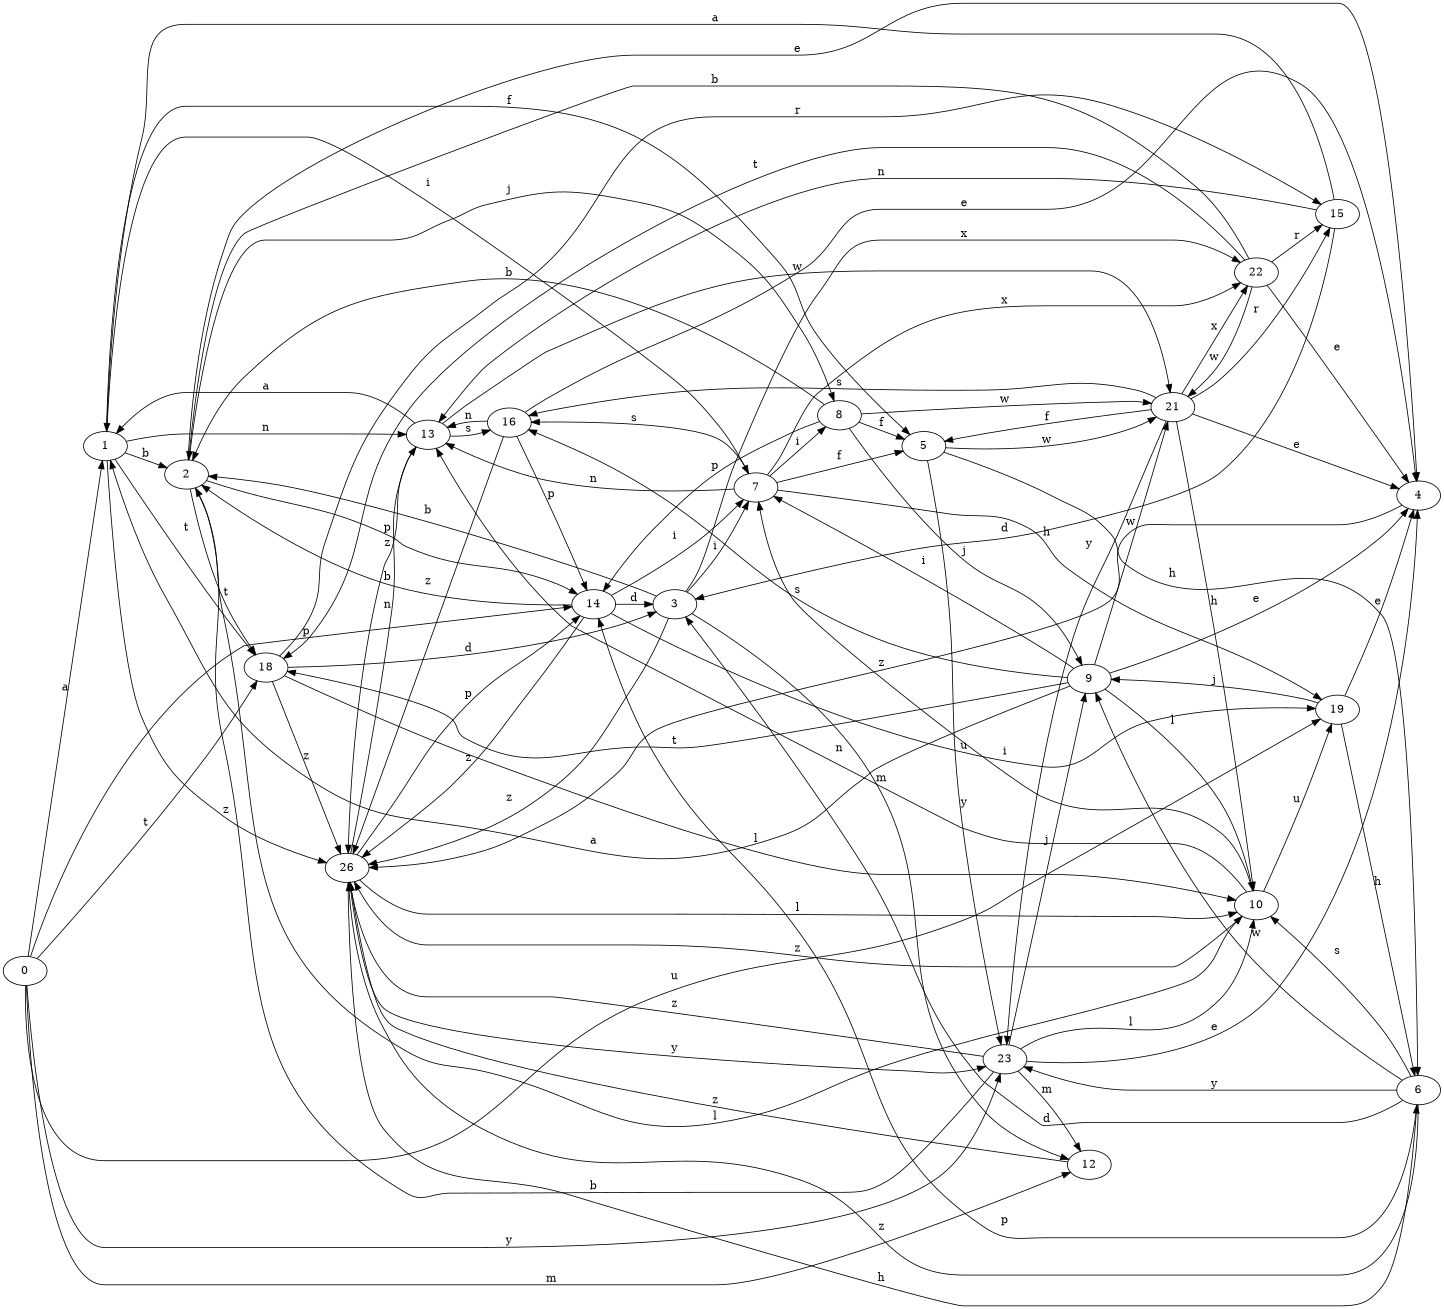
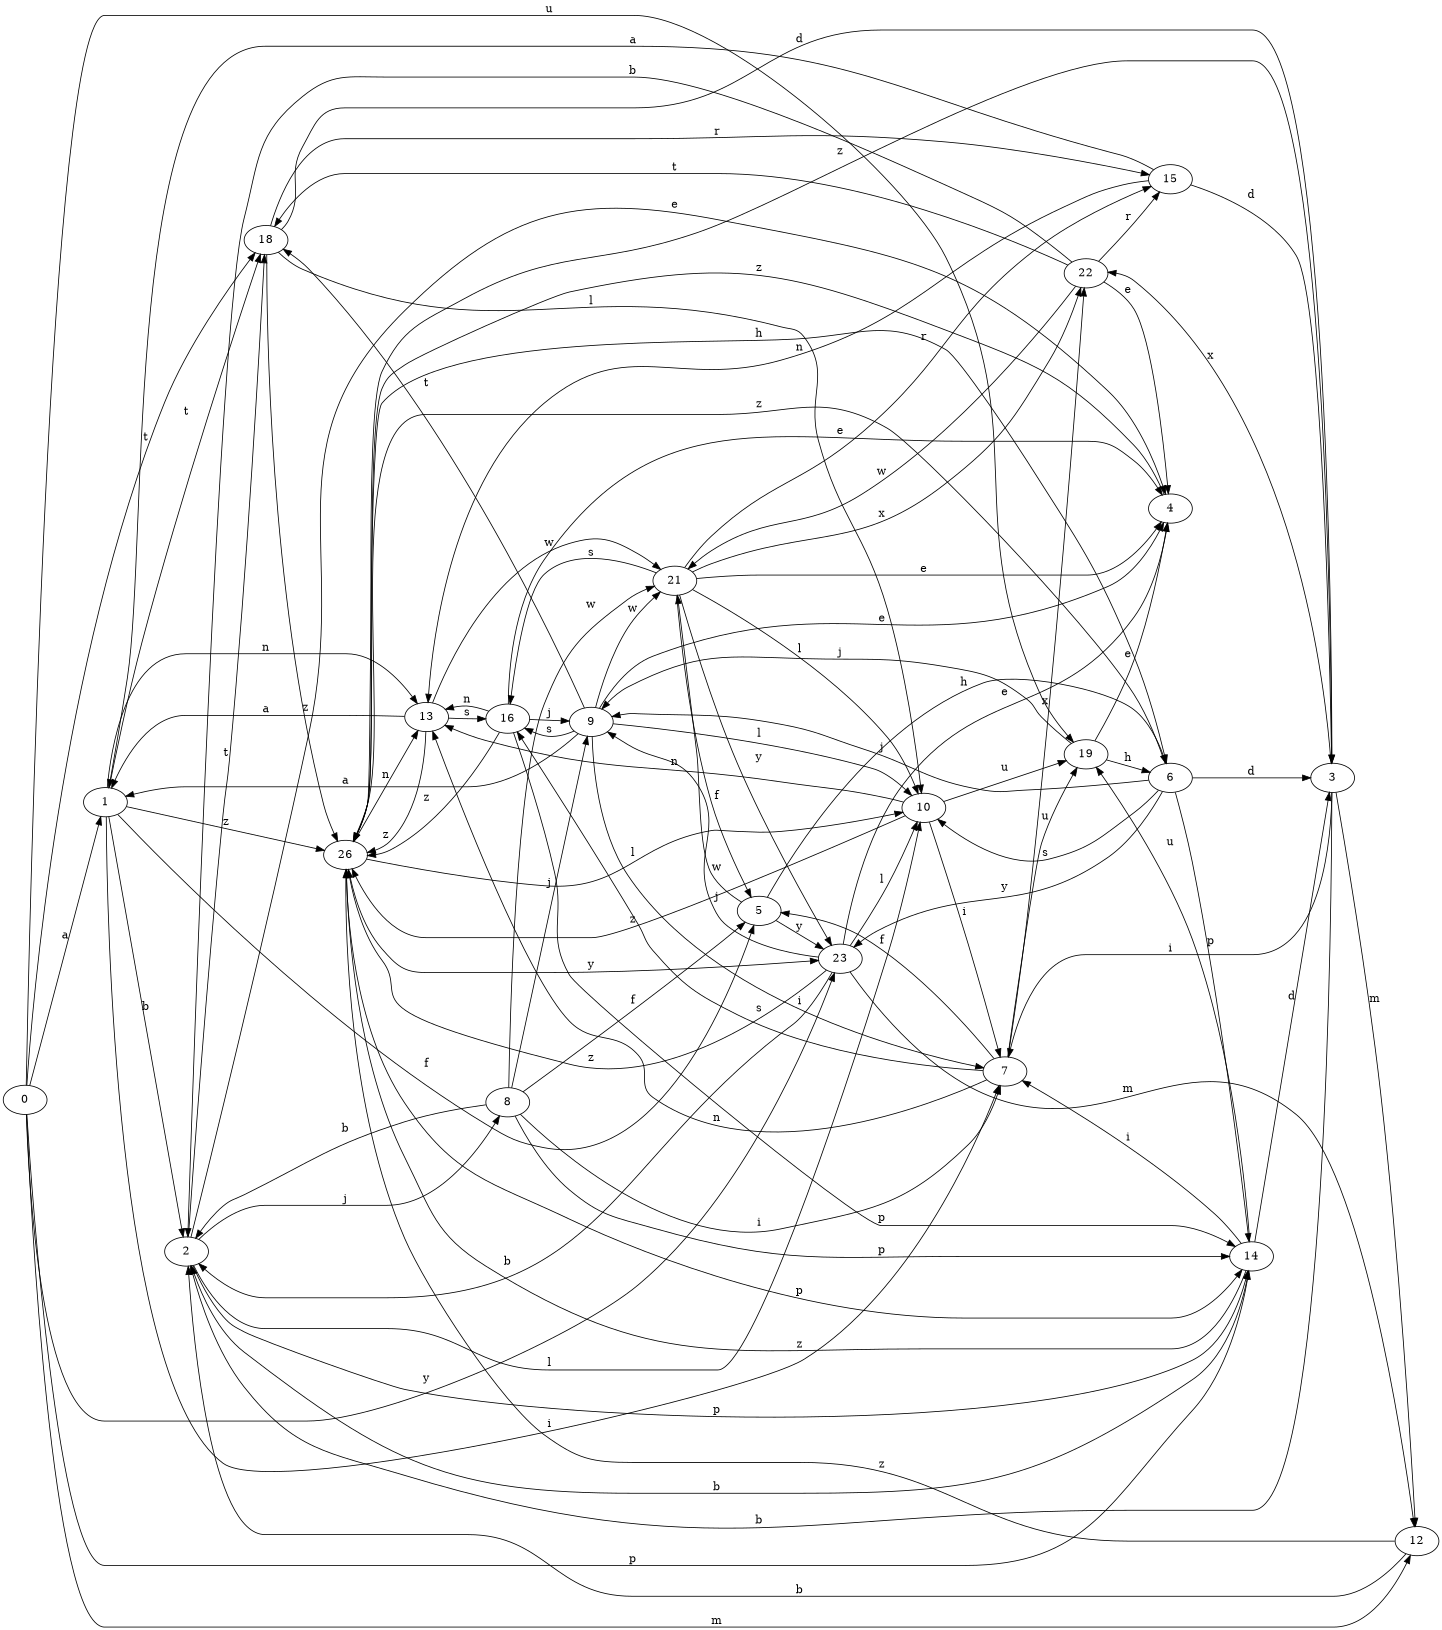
edge "7" -> "8": reversed
edge "7" -> "19": label "h" -> "u"
edge "21" -> "10": label "h" -> "l"
edge "16" -> "9": added, label "j"
edge "6" -> "9": label "w" -> "j"
edge "12" -> "2": added, label "b"
